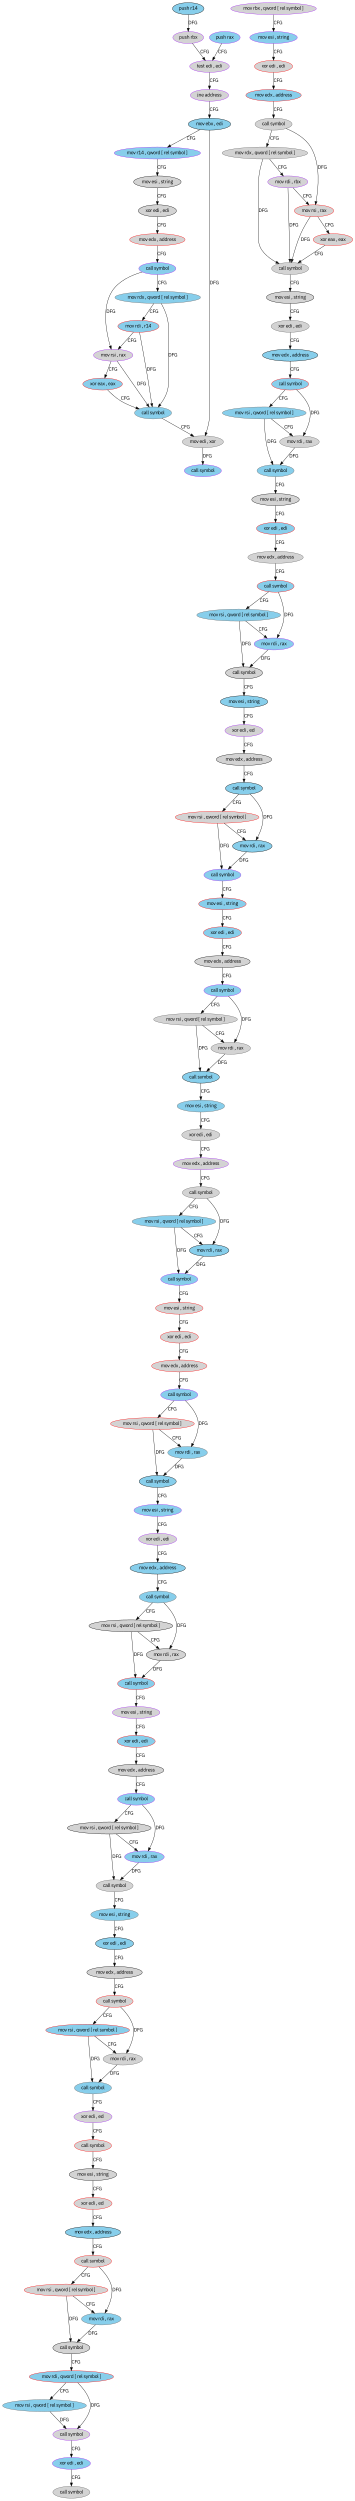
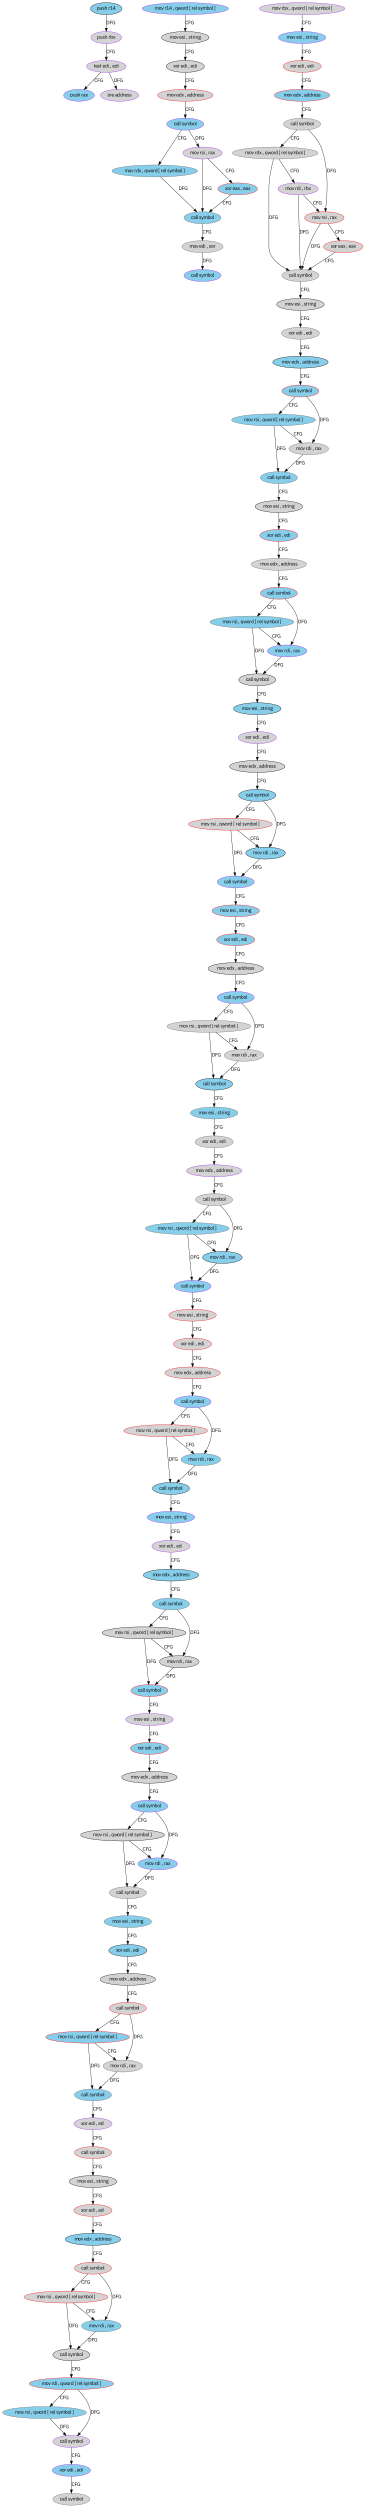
edge "push rax" -> "test edi , edi": reversed
edge "test edi , edi" -> "jne address": label "CFG" -> "DFG"
node "mov ebx , edi": removed
node "mov rdi , r14": removed
